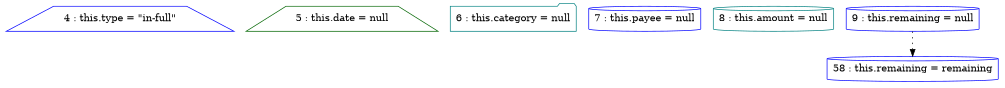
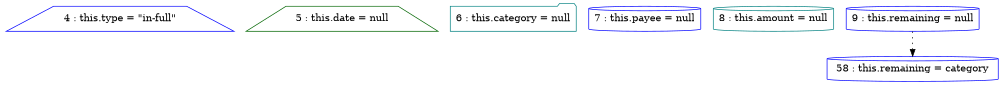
node "58 : this.remaining = remaining": label "58 : this.remaining = remaining" -> "58 : this.remaining = category"
